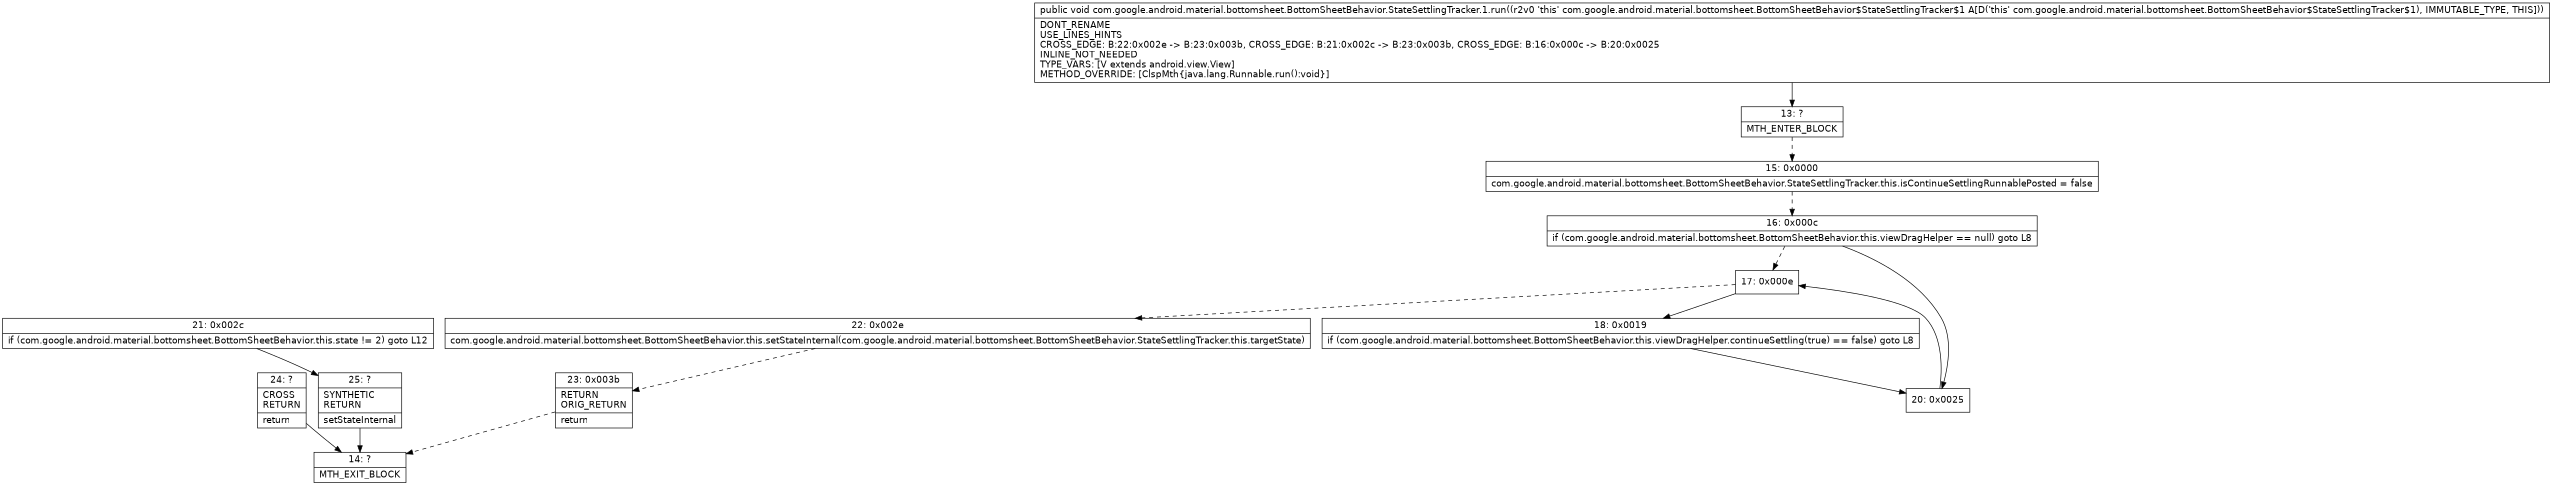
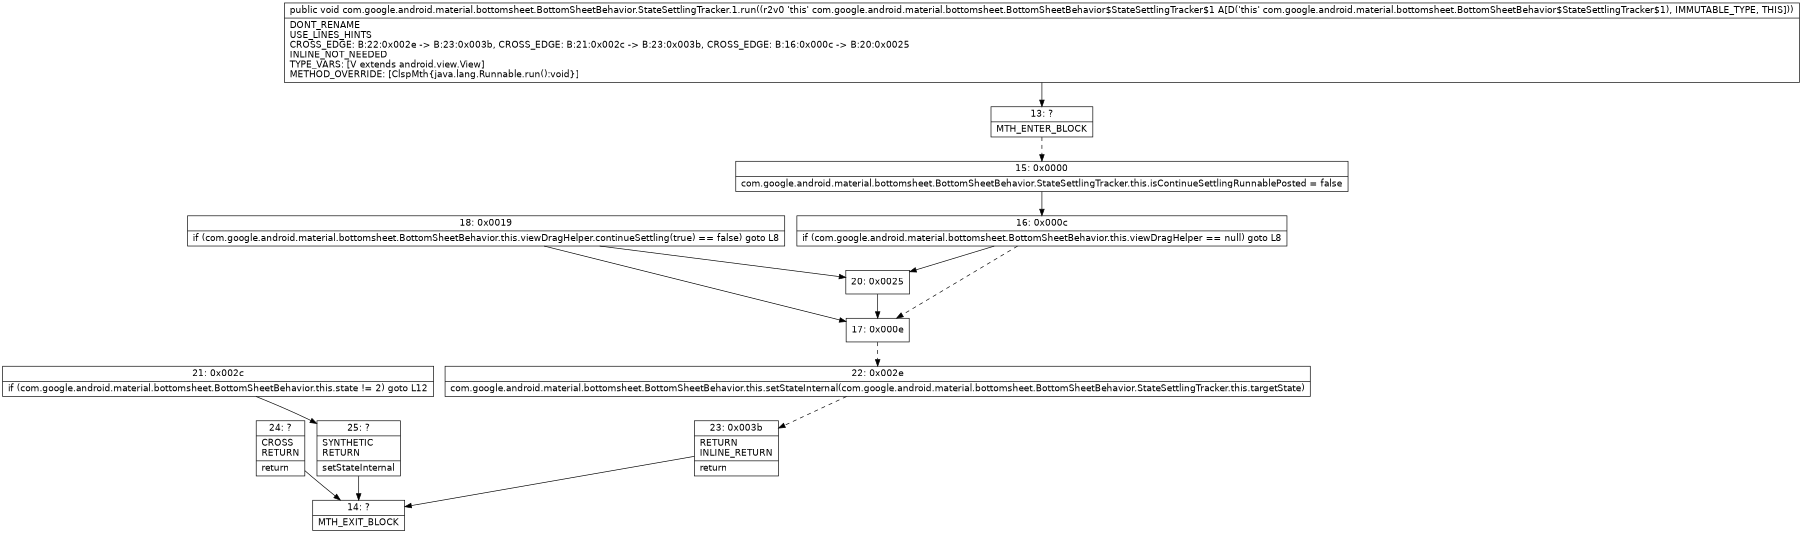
edge "15: 0x0000" -> "16: 0x000c": style dashed -> solid
edge "17: 0x000e" -> "18: 0x0019": reversed
node "23: 0x003b": text "ORIG_RETURN" -> "INLINE_RETURN"
edge "23: 0x003b" -> "14: ?": style dashed -> solid
